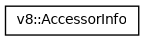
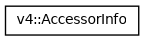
node "v8::AccessorInfo": label "v8::AccessorInfo" -> "v4::AccessorInfo"
